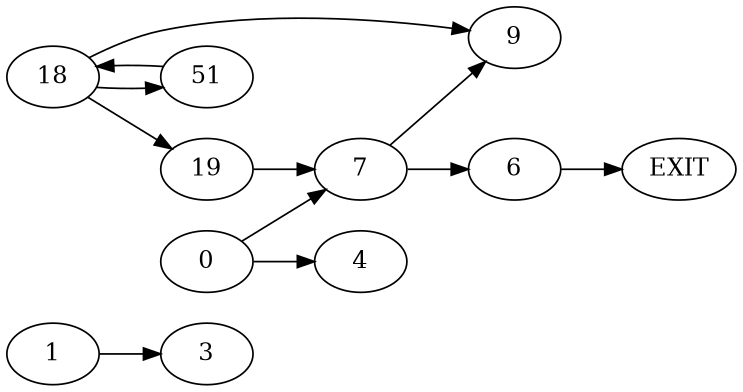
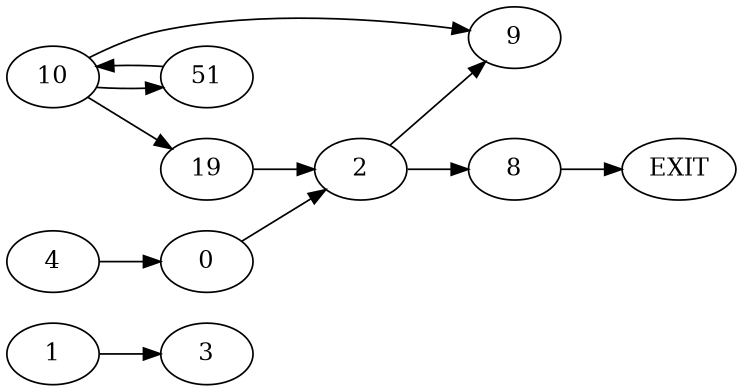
node "18": label "18" -> "10"
node "7": label "7" -> "2"
node "6": label "6" -> "8"
edge "0" -> "4": reversed
